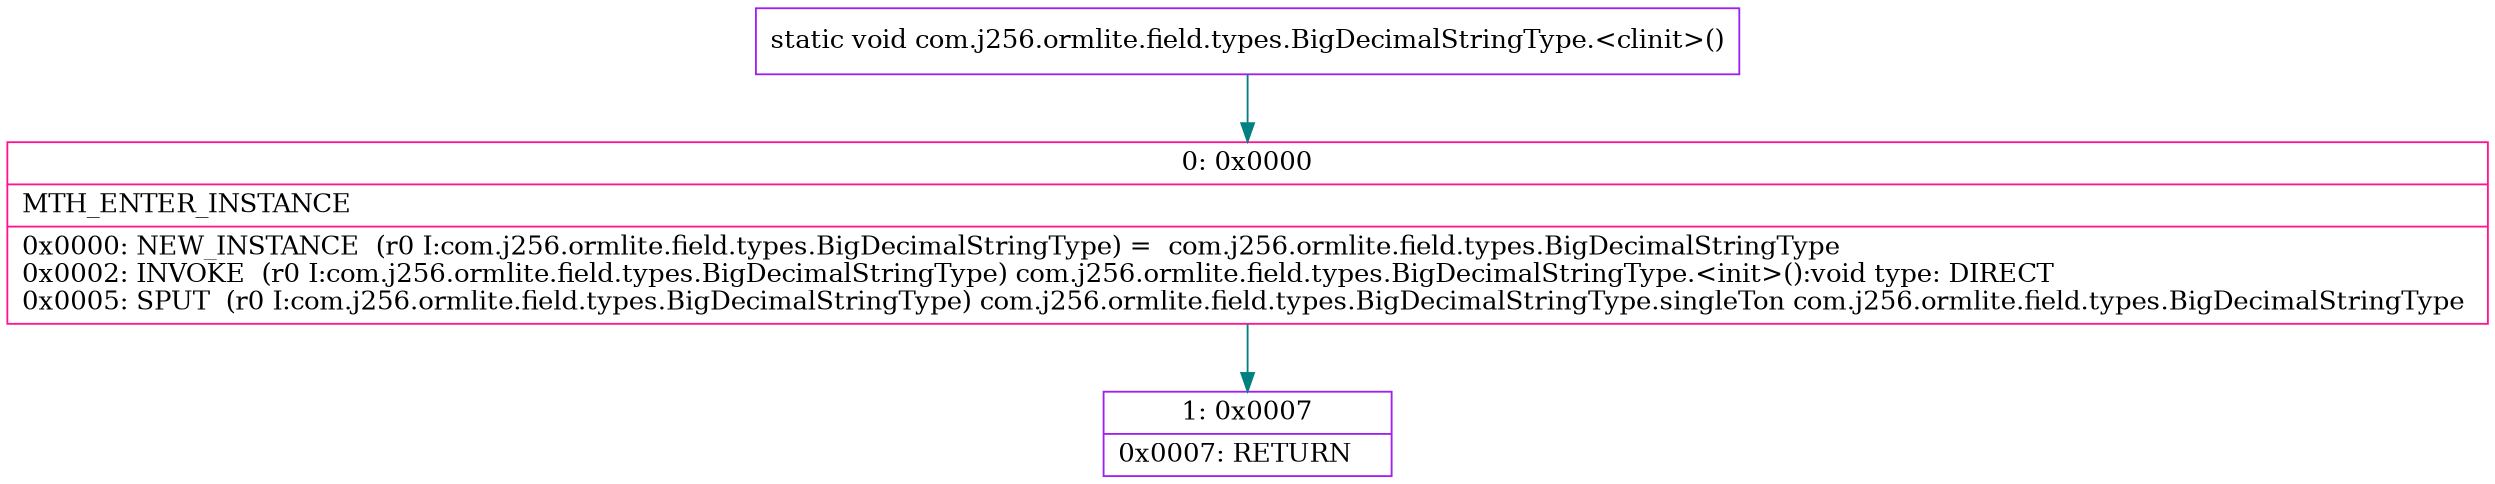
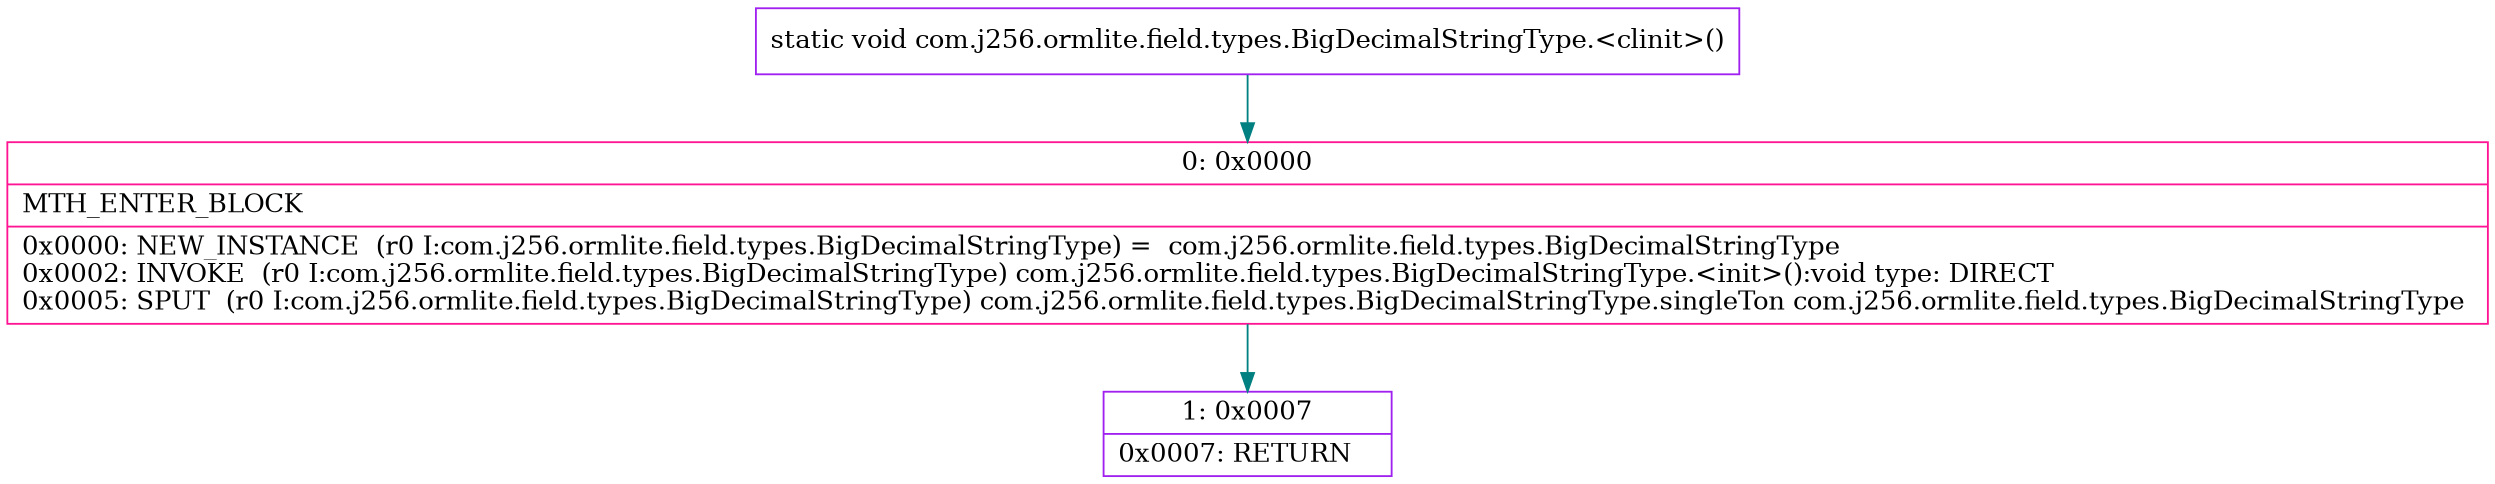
node "0: 0x0000": text "MTH_ENTER_INSTANCE" -> "MTH_ENTER_BLOCK"
